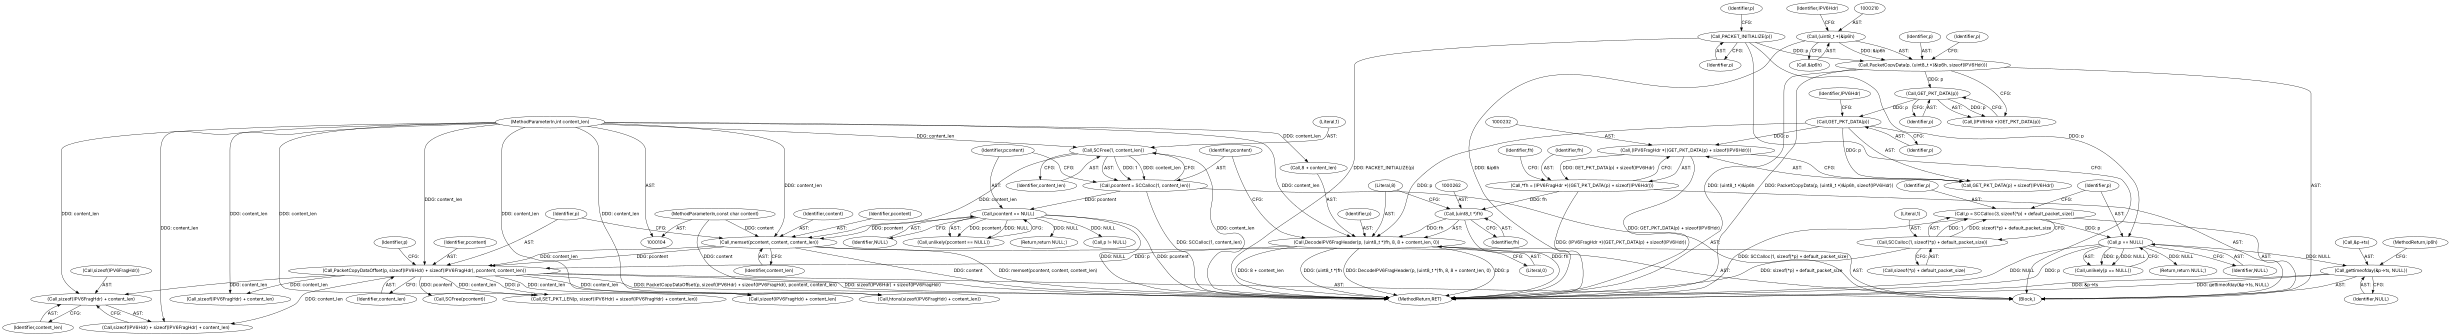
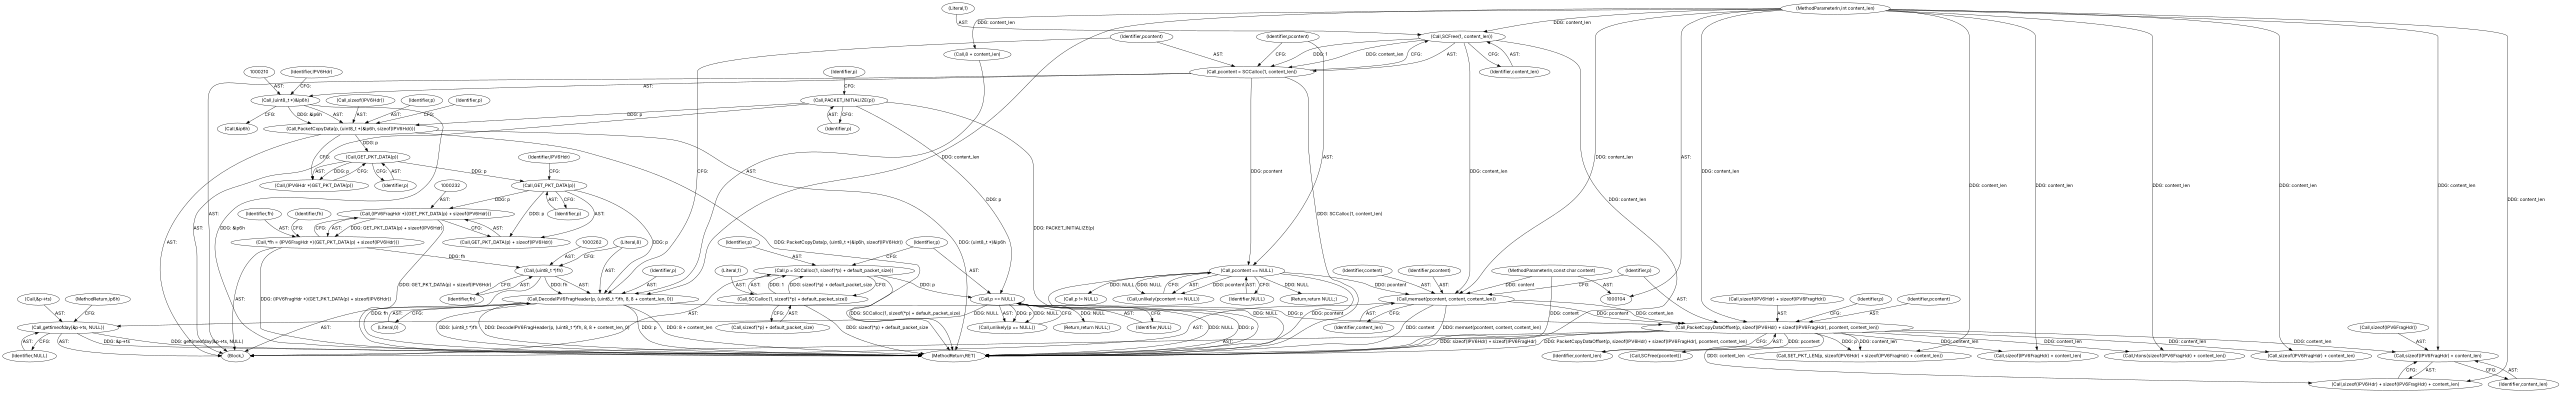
edge "(Call,&ip6h)" -> "(Call,(uint8_t *)&ip6h)": now "(Call,pcontent = SCCalloc(1, content_len))" -> "(Call,(uint8_t *)&ip6h)"
node "(Call,sizeof(IPV6Hdr))": added
edge "(Call,PACKET_INITIALIZE(p))" -> "(Block,)": label "CFG: " -> "AST: "
node "(Call,p = SCCalloc(3, sizeof(*p) + default_packet_size))": label "(Call,p = SCCalloc(3, sizeof(*p) + default_packet_size))" -> "(Call,p = SCCalloc(1, sizeof(*p) + default_packet_size))"
node "(Call,sizeof(IPV6Hdr) + sizeof(IPV6FragHdr))": added
